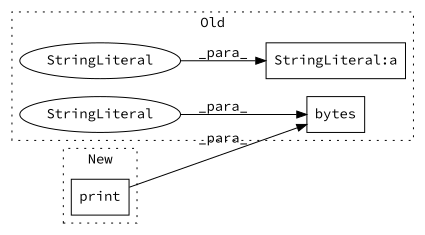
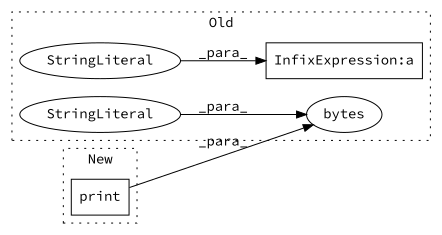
node "StringLiteral:a": label "StringLiteral:a" -> "InfixExpression:a"
node "bytes": shape box -> ellipse
